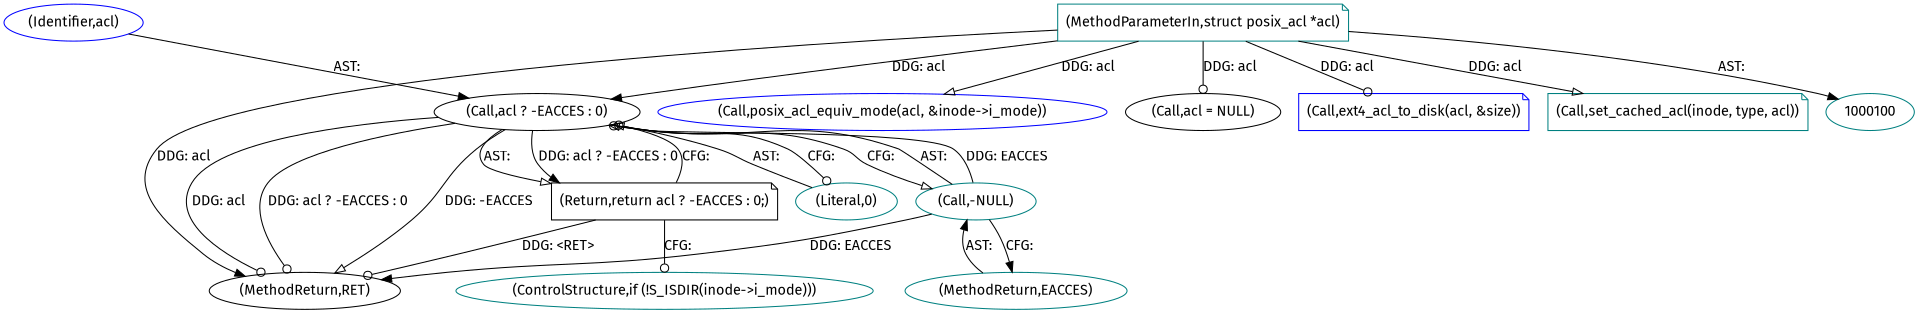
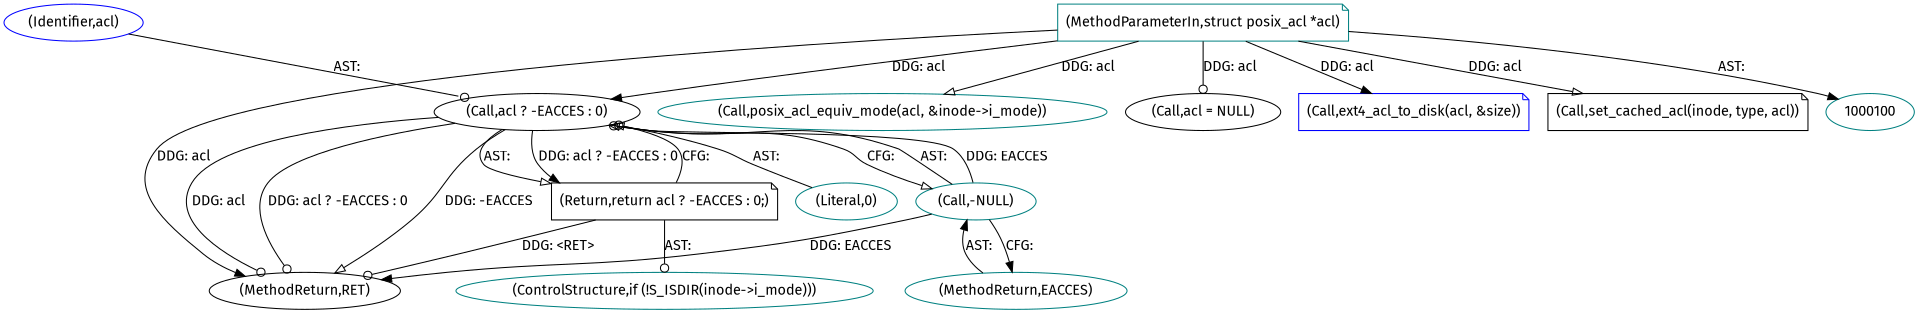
edge "(Identifier,acl)" -> "(Call,acl ? -EACCES : 0)": arrowhead normal -> odot
edge "(MethodParameterIn,struct posix_acl *acl)" -> "(Call,ext4_acl_to_disk(acl, &size))": arrowhead odot -> normal
node "(Call,posix_acl_equiv_mode(acl, &inode->i_mode))": color blue -> teal
node "(Call,set_cached_acl(inode, type, acl))": color teal -> black
edge "(Call,acl ? -EACCES : 0)" -> "(Literal,0)": removed, label "CFG:"
edge "(Return,return acl ? -EACCES : 0;)" -> "(ControlStructure,if (!S_ISDIR(inode->i_mode)))": label "CFG: " -> "AST: "
